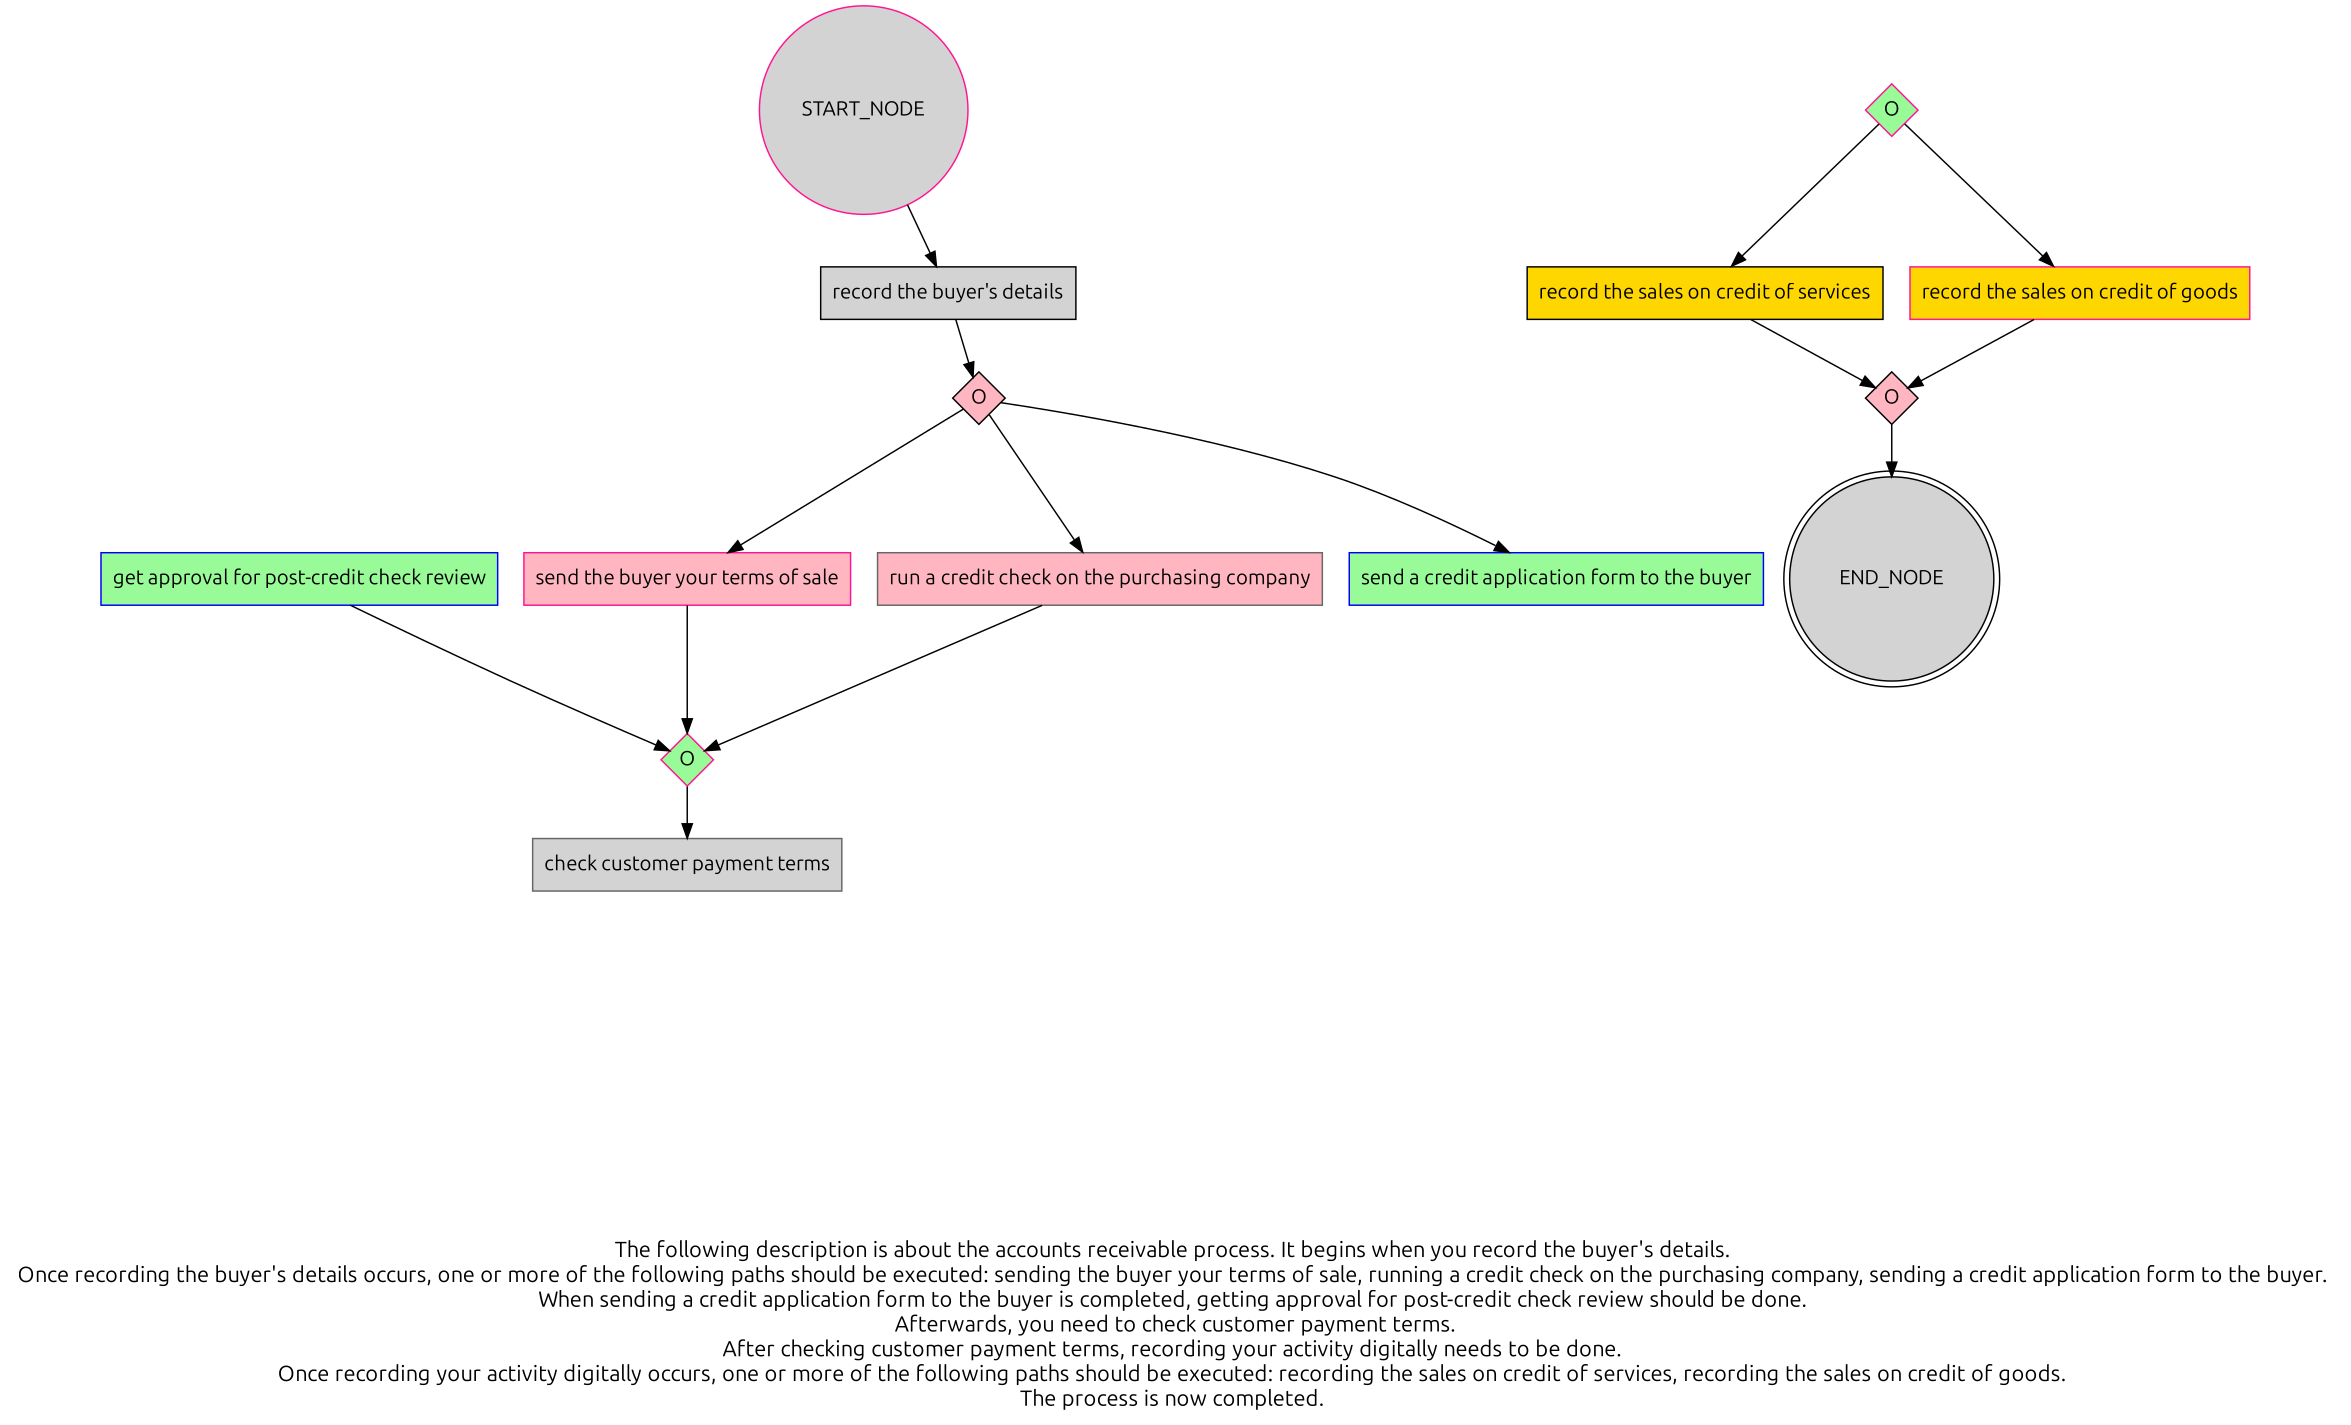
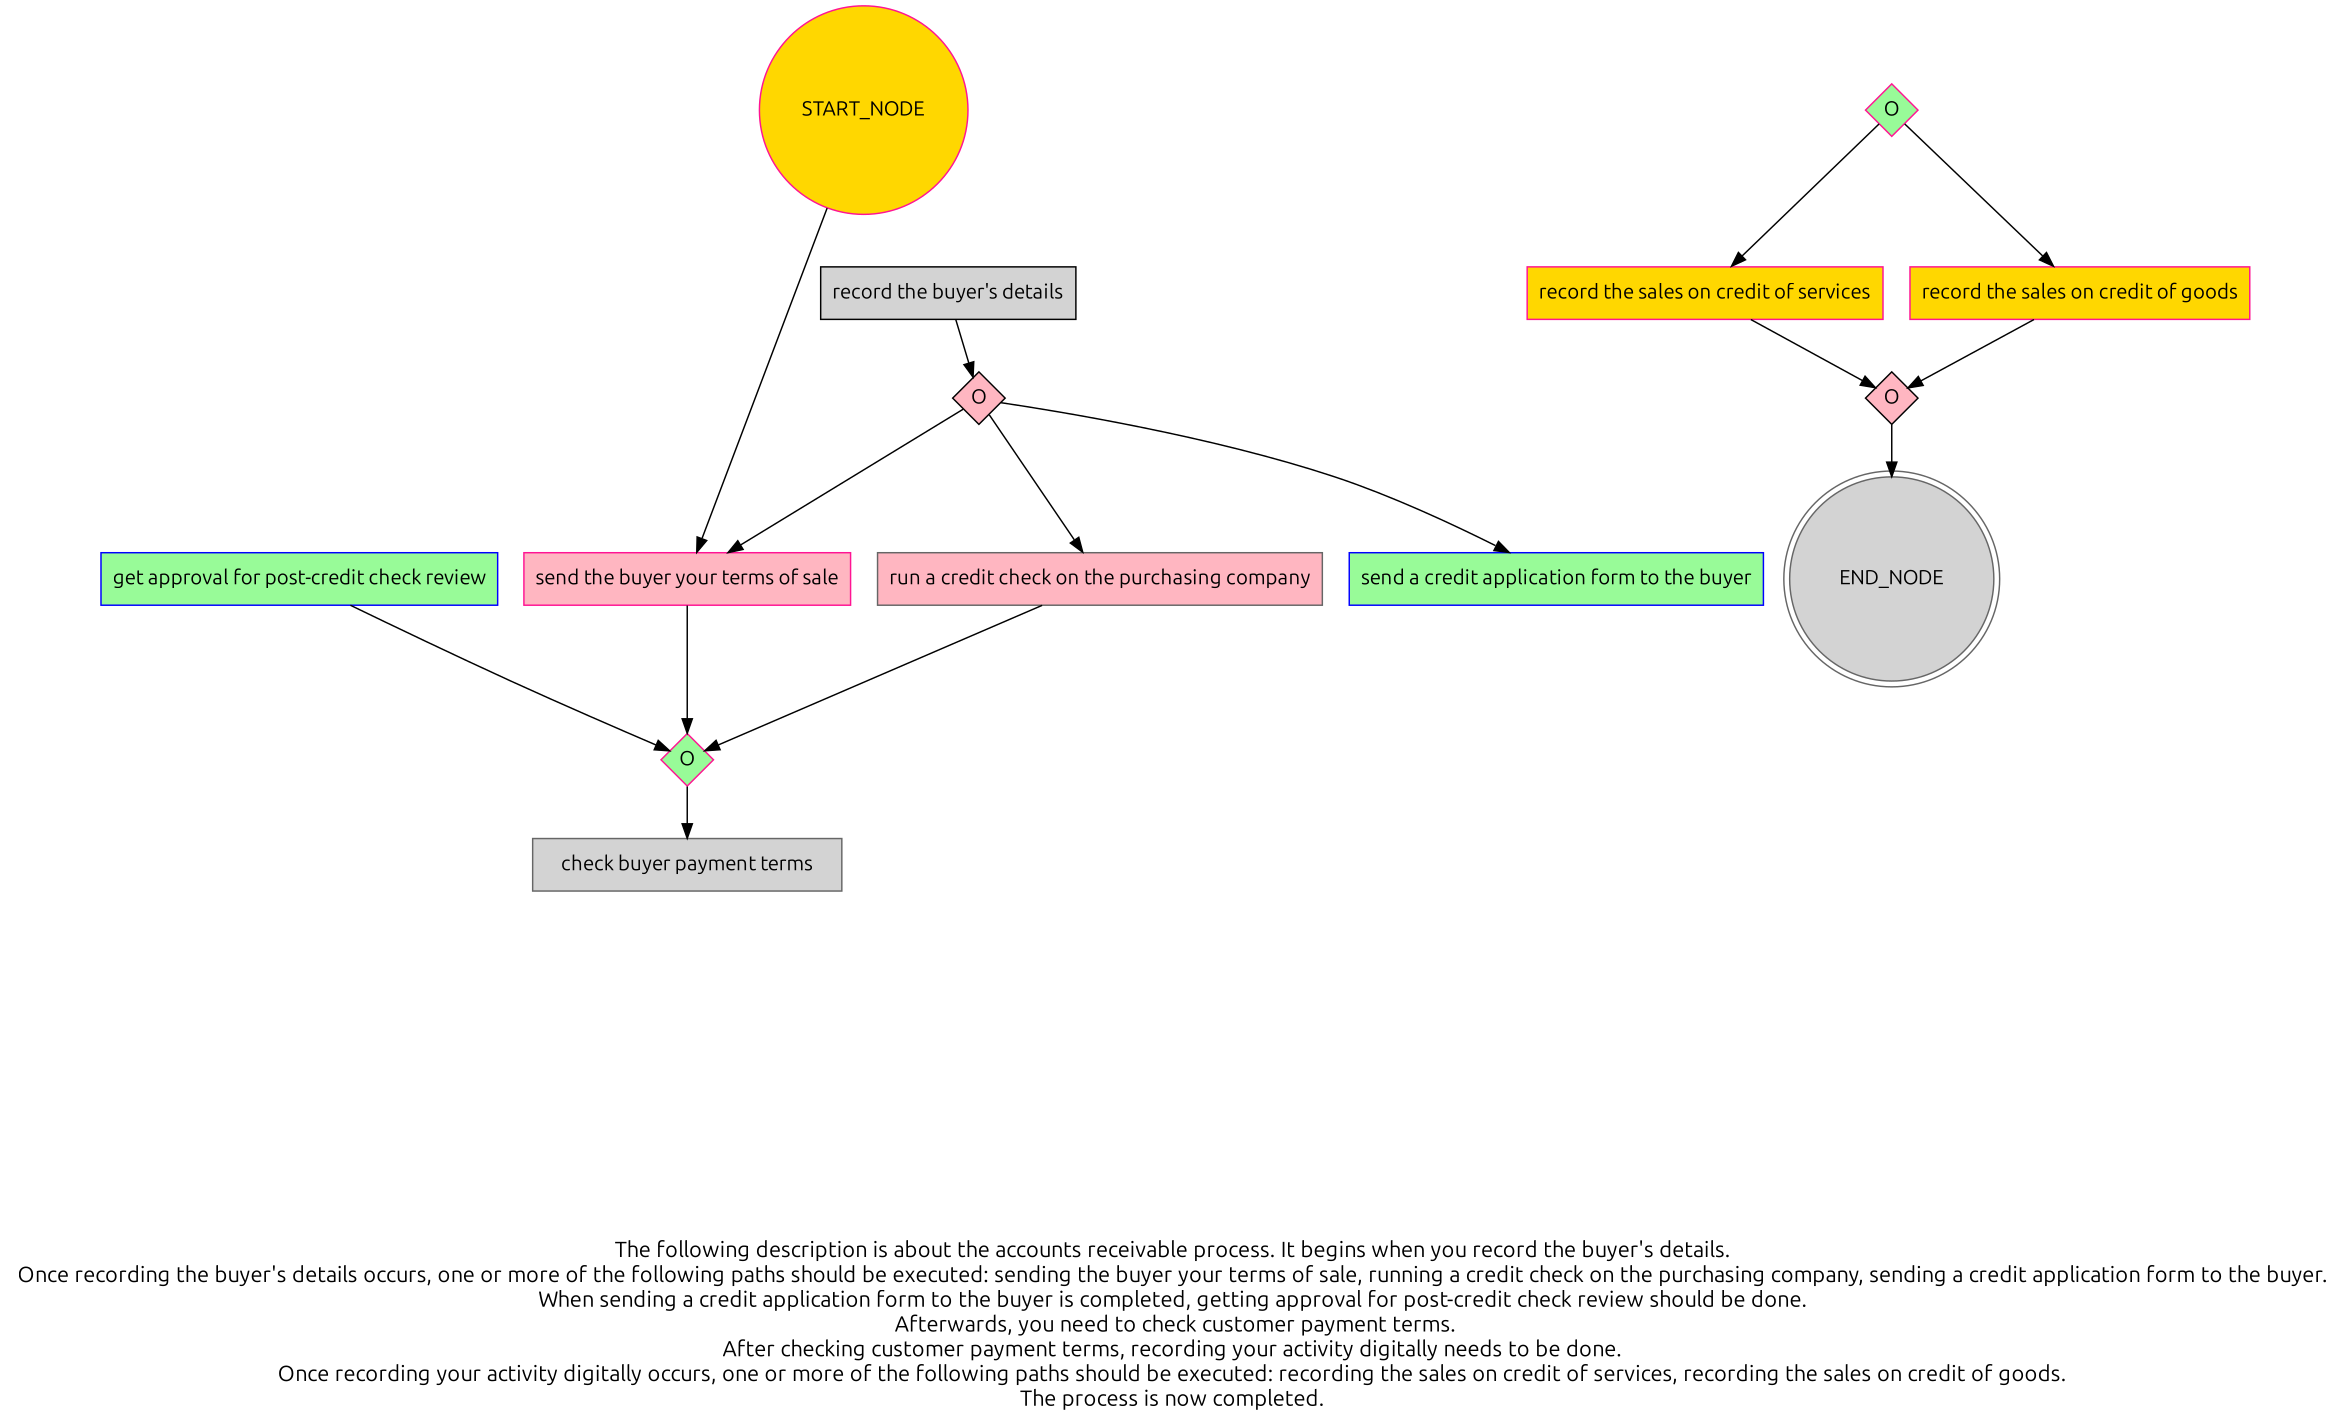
node "START_NODE": fillcolor lightgrey -> gold
edge "START_NODE" -> "record the buyer's details": now "START_NODE" -> "send the buyer your terms of sale"
node "record the sales on credit of services": color black -> deeppink
node "END_NODE": color black -> gray40
node "check customer payment terms": label "check customer payment terms" -> "check buyer payment terms"
